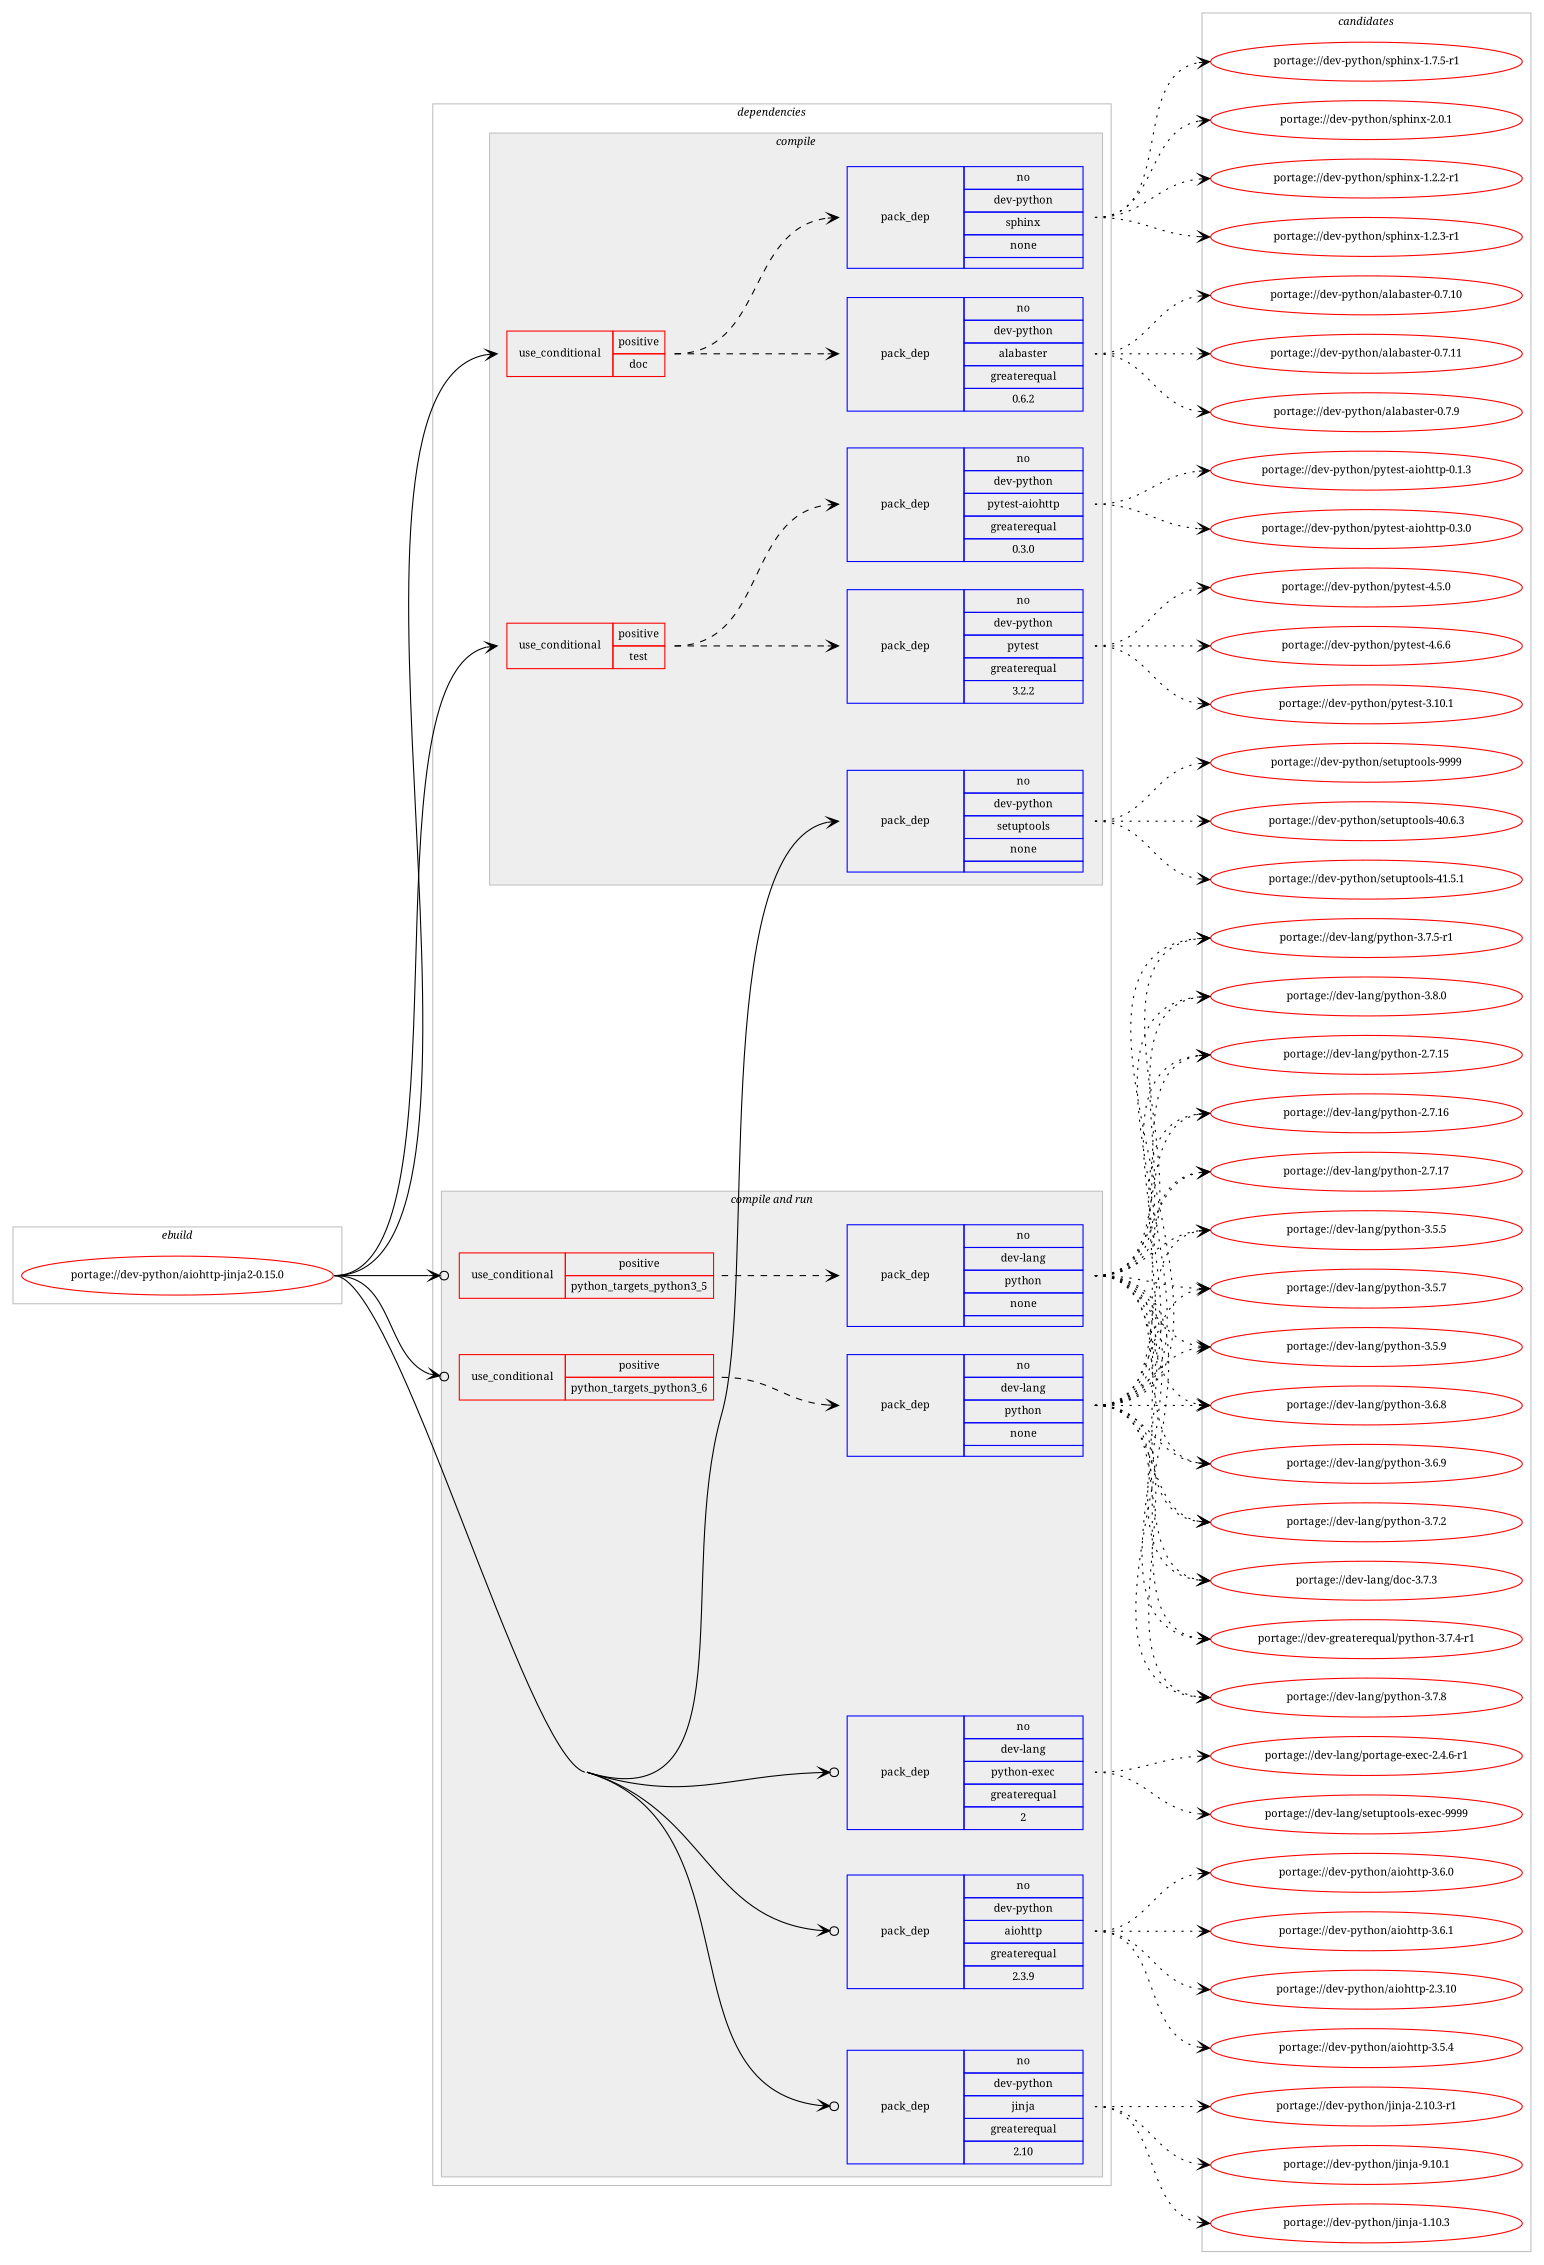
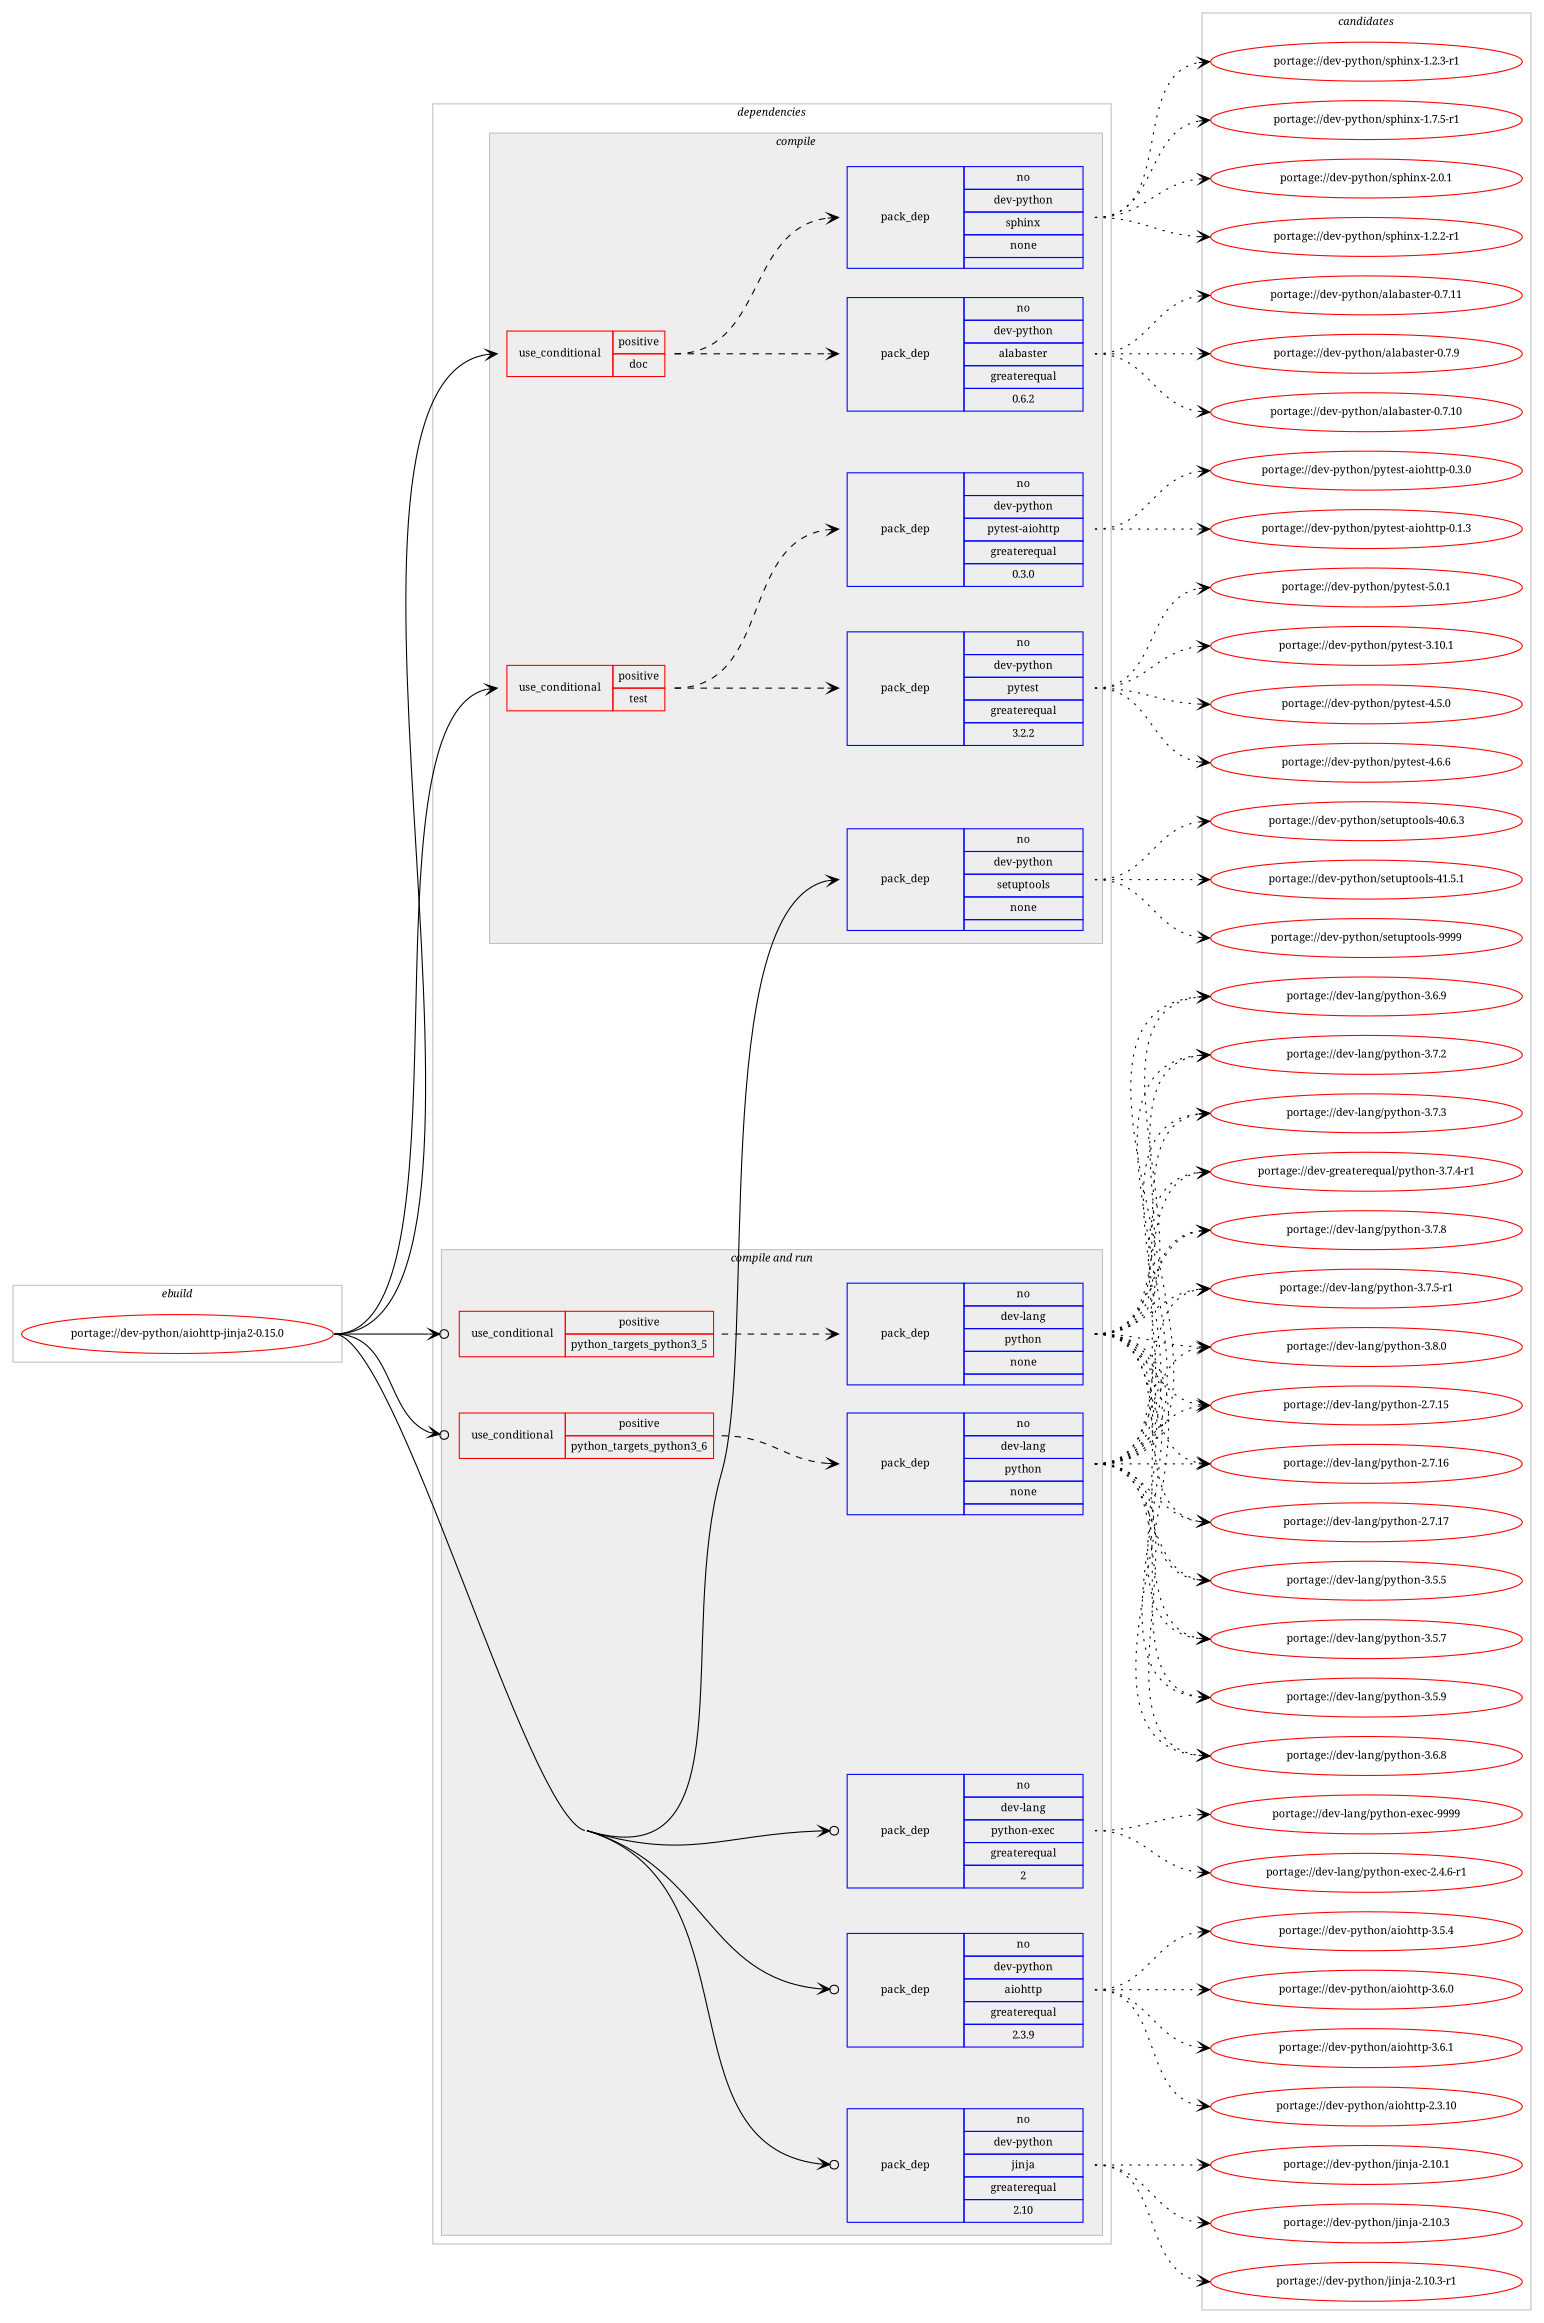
node "portage://dev-python/pytest-5.0.1": added
node "portage://dev-lang/doc-3.7.3": label "portage://dev-lang/doc-3.7.3" -> "portage://dev-lang/python-3.7.3"
node "portage://dev-lang/portage-exec-2.4.6-r1": label "portage://dev-lang/portage-exec-2.4.6-r1" -> "portage://dev-lang/python-exec-2.4.6-r1"
node "portage://dev-lang/setuptools-exec-9999": label "portage://dev-lang/setuptools-exec-9999" -> "portage://dev-lang/python-exec-9999"
node "portage://dev-python/jinja-9.10.1": label "portage://dev-python/jinja-9.10.1" -> "portage://dev-python/jinja-2.10.1"
node "portage://dev-python/jinja-1.10.3": label "portage://dev-python/jinja-1.10.3" -> "portage://dev-python/jinja-2.10.3"
